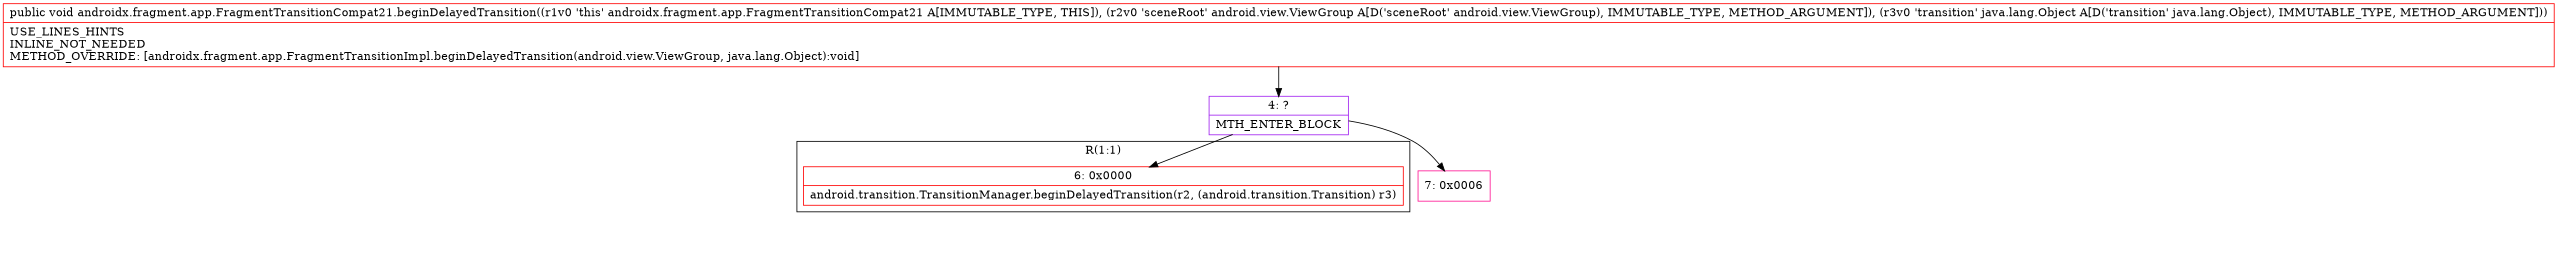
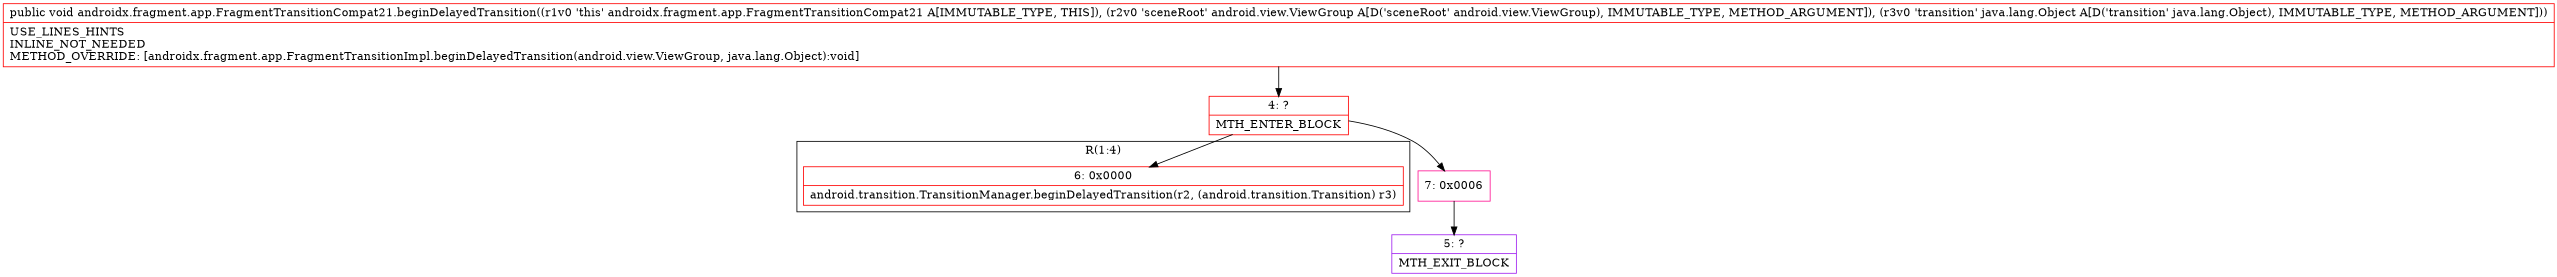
node "4: ?": color purple -> red
cluster "R(1:1)": label "R(1:1)" -> "R(1:4)"
node "5: ?": added
